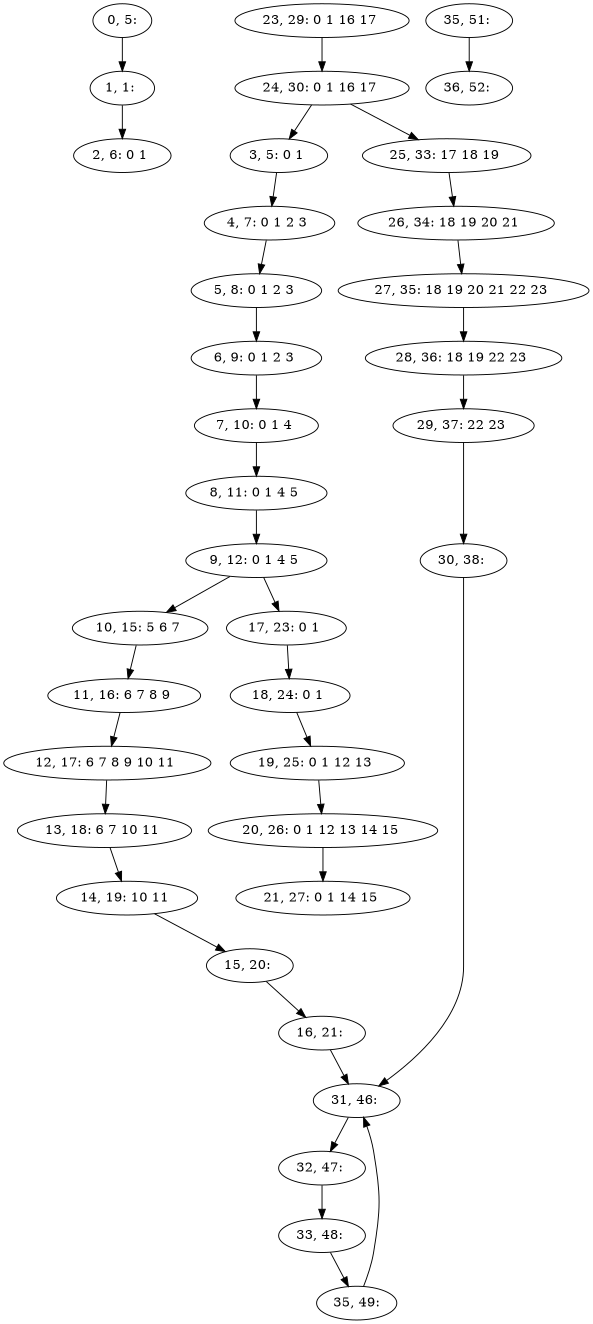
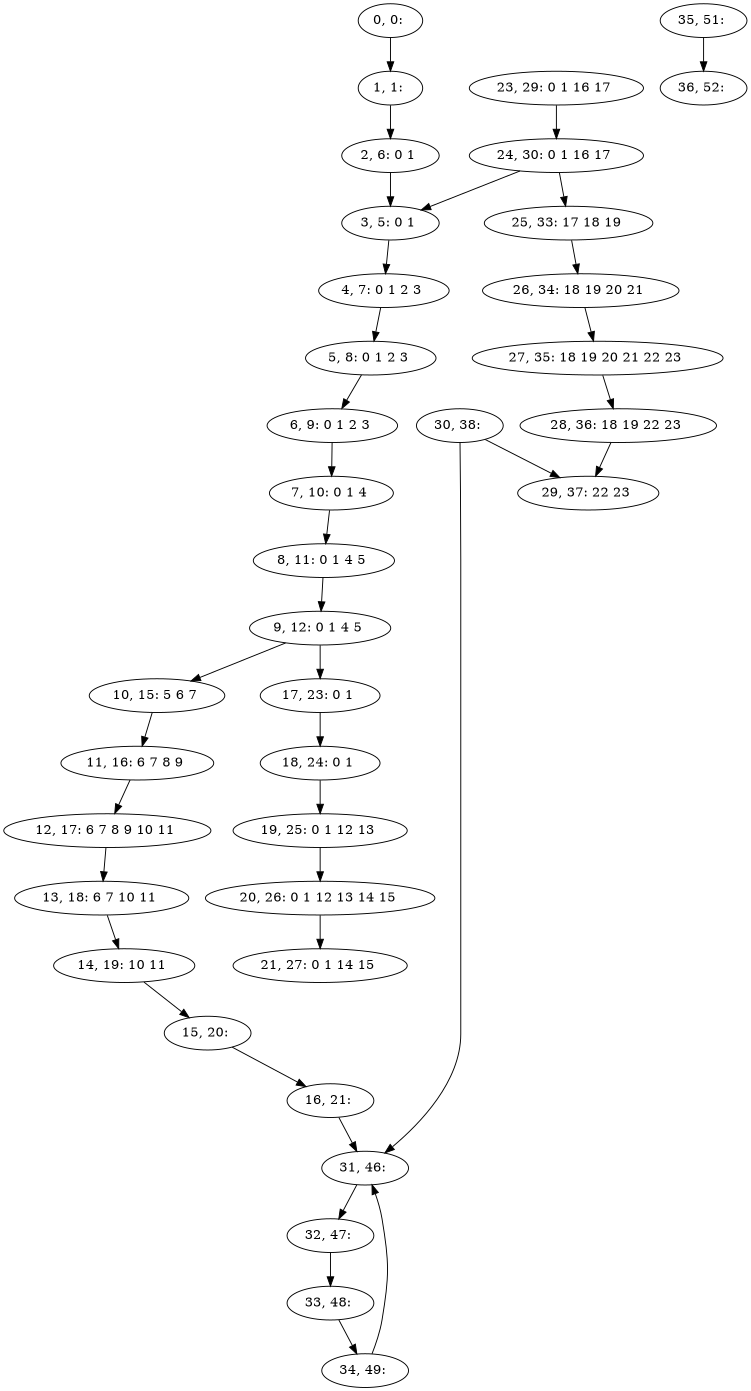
node "0, 5:": label "0, 5:" -> "0, 0:"
edge "2, 6: 0 1" -> "3, 5: 0 1": added
edge "29, 37: 22 23" -> "30, 38:": reversed
node "35, 49:": label "35, 49:" -> "34, 49:"
